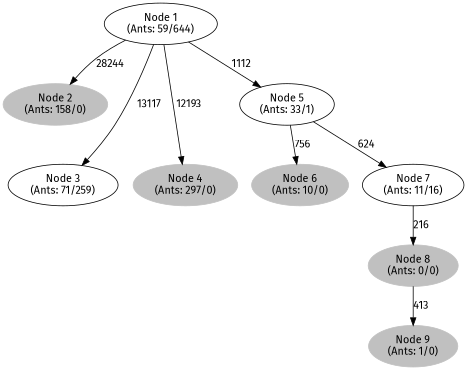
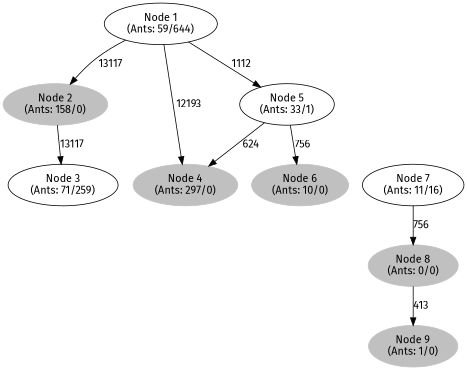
edge "Node 1 (Ants: 59/644)" -> "Node 2 (Ants: 158/0)": label "28244" -> "13117"
edge "Node 1 (Ants: 59/644)" -> "Node 3 (Ants: 71/259)": now "Node 2 (Ants: 158/0)" -> "Node 3 (Ants: 71/259)"
edge "Node 5 (Ants: 33/1)" -> "Node 7 (Ants: 11/16)": now "Node 5 (Ants: 33/1)" -> "Node 4 (Ants: 297/0)"
edge "Node 7 (Ants: 11/16)" -> "Node 8 (Ants: 0/0)": label "216" -> "756"
